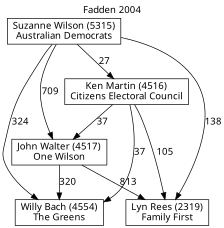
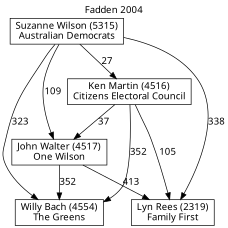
edge "Suzanne Wilson (5315) Australian Democrats" -> "John Walter (4517) One Wilson": label "709" -> "109"
edge "Suzanne Wilson (5315) Australian Democrats" -> "Willy Bach (4554) The Greens": label "324" -> "323"
edge "Suzanne Wilson (5315) Australian Democrats" -> "Lyn Rees (2319) Family First": label "138" -> "338"
edge "Ken Martin (4516) Citizens Electoral Council" -> "Willy Bach (4554) The Greens": label "37" -> "352"
edge "John Walter (4517) One Wilson" -> "Willy Bach (4554) The Greens": label "320" -> "352"
edge "John Walter (4517) One Wilson" -> "Lyn Rees (2319) Family First": label "813" -> "413"
